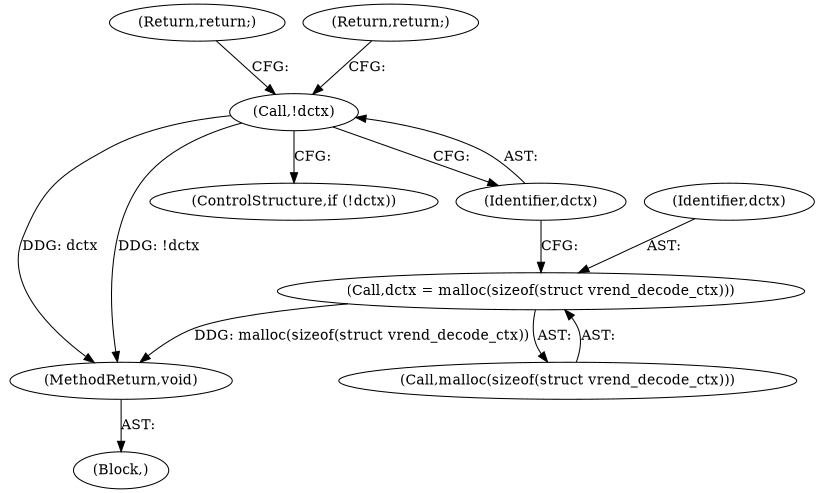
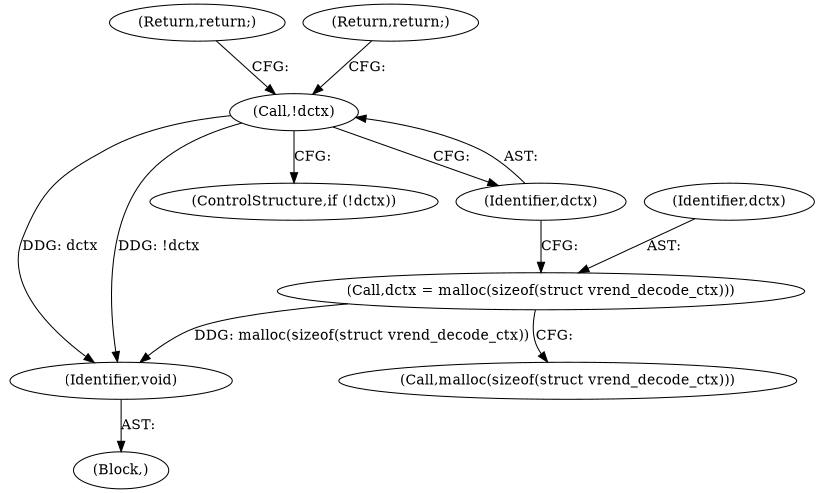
edge "(Call,dctx = malloc(sizeof(struct vrend_decode_ctx)))" -> "(Call,malloc(sizeof(struct vrend_decode_ctx)))": label "AST: " -> "CFG: "
edge "(Call,malloc(sizeof(struct vrend_decode_ctx)))" -> "(Call,dctx = malloc(sizeof(struct vrend_decode_ctx)))": removed, label "AST:"
node "(MethodReturn,void)": label "(MethodReturn,void)" -> "(Identifier,void)"
